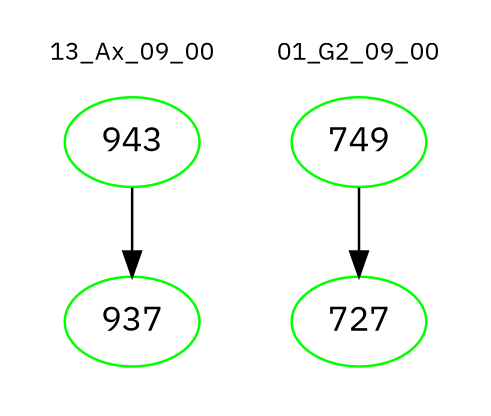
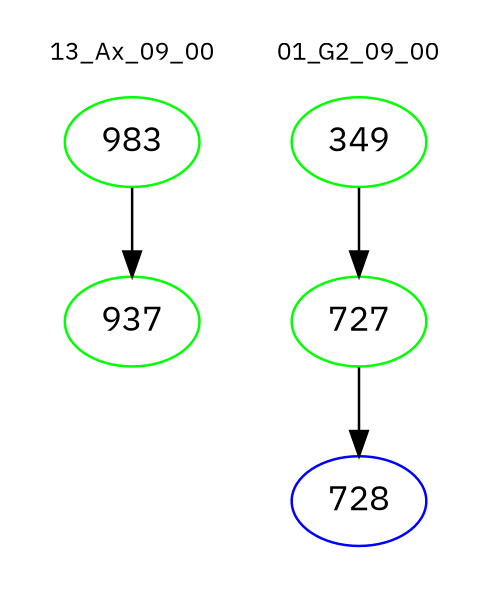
node "943": label "943" -> "983"
node "749": label "749" -> "349"
node "728": added
